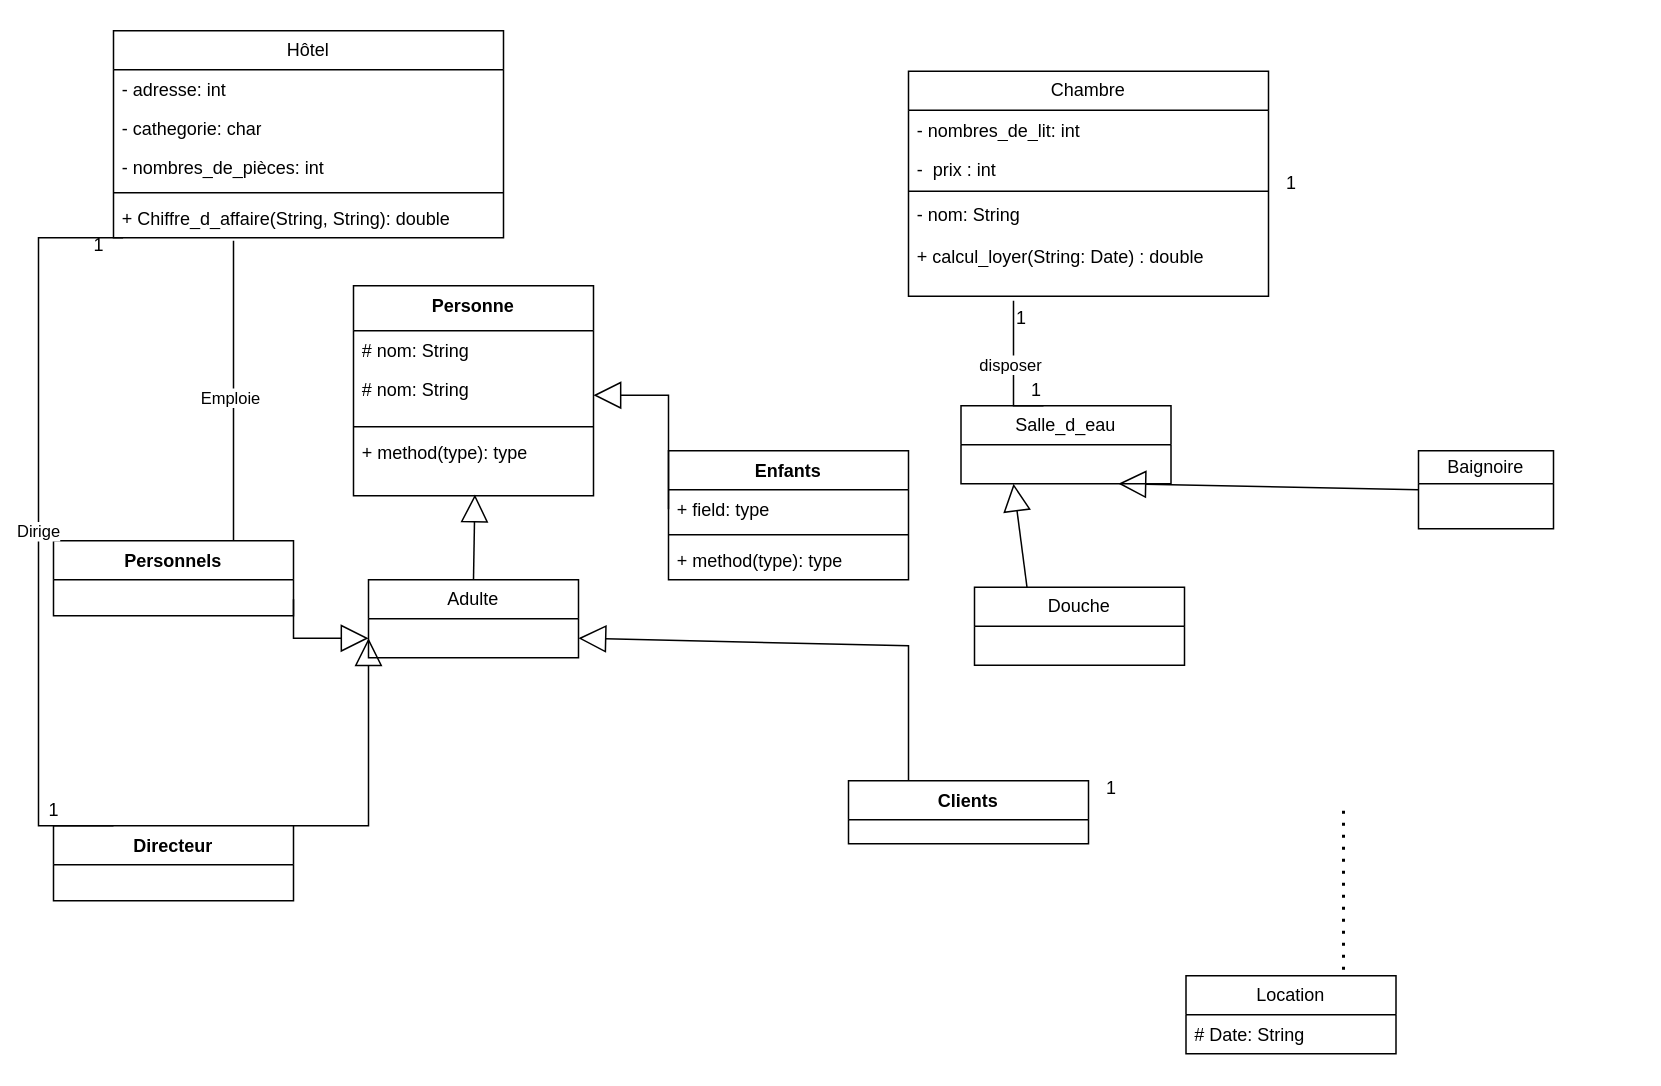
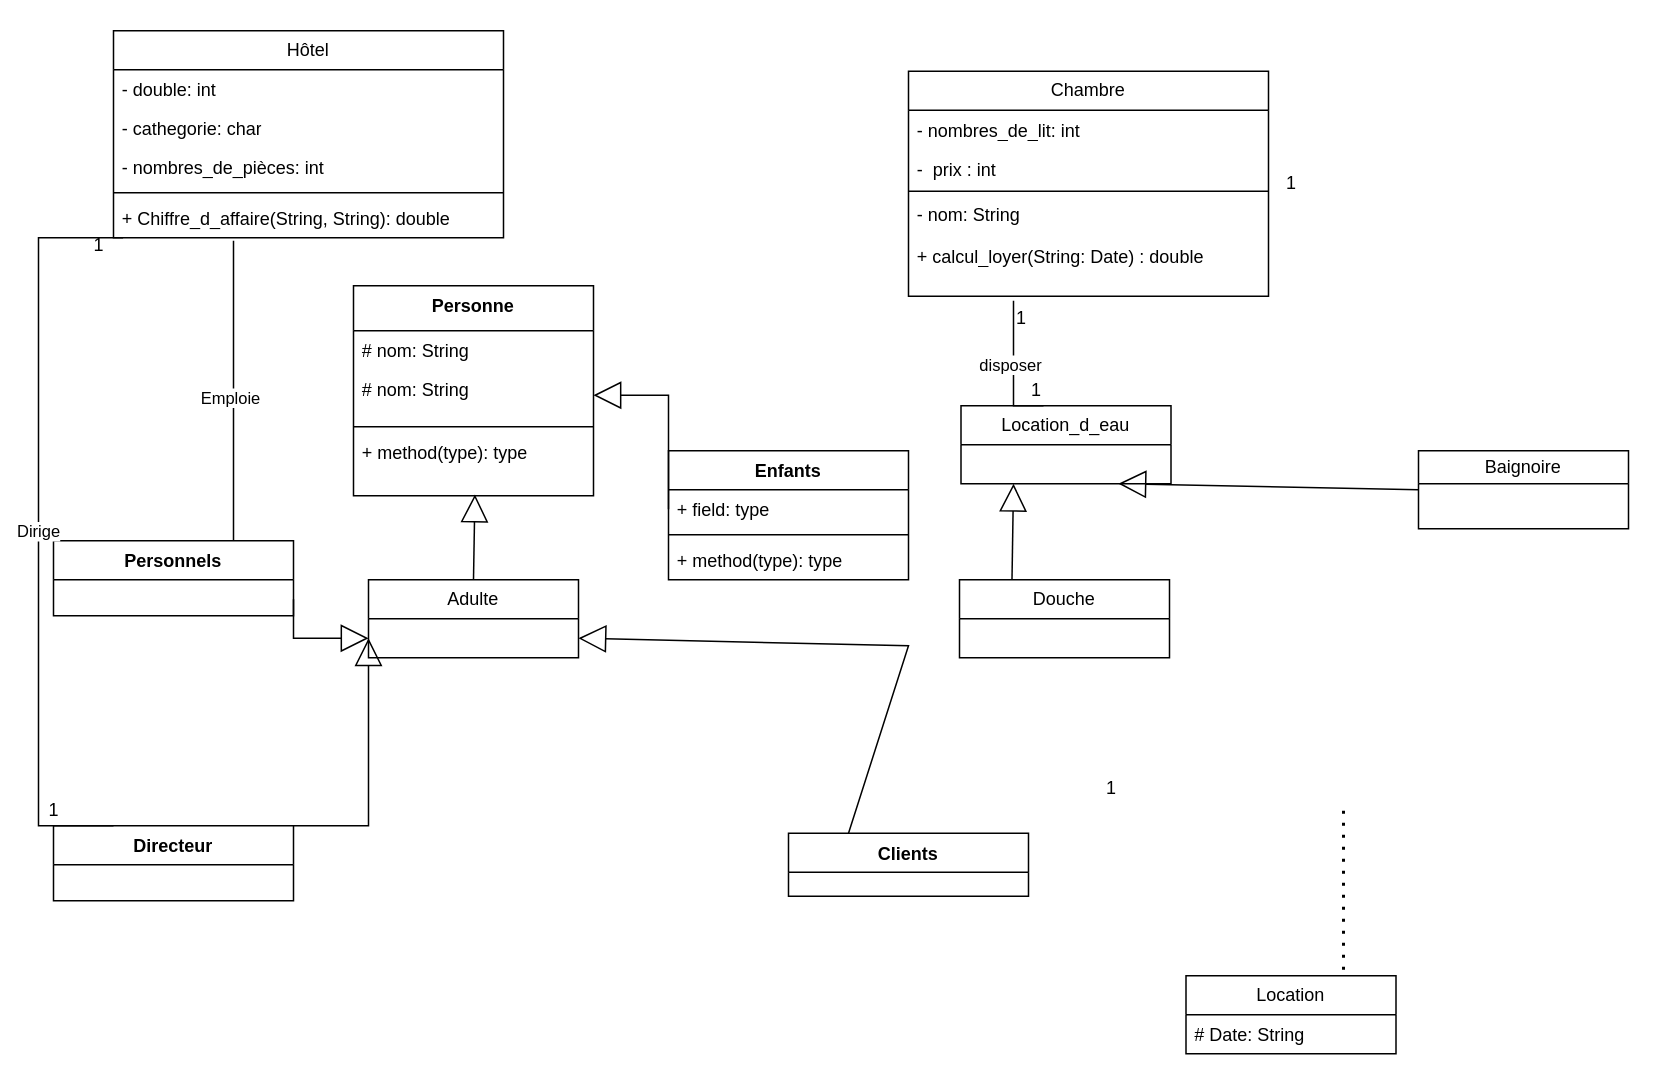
node "- adresse: int": label "- adresse: int" -> "- double: int"
node "Salle_d_eau": label "Salle_d_eau" -> "Location_d_eau"
node "Baignoire": size 135x78 -> 210x78
node "Douche": moved (1079, 626) -> (1064, 619)
node "Clients": moved (968, 812) -> (908, 865)
